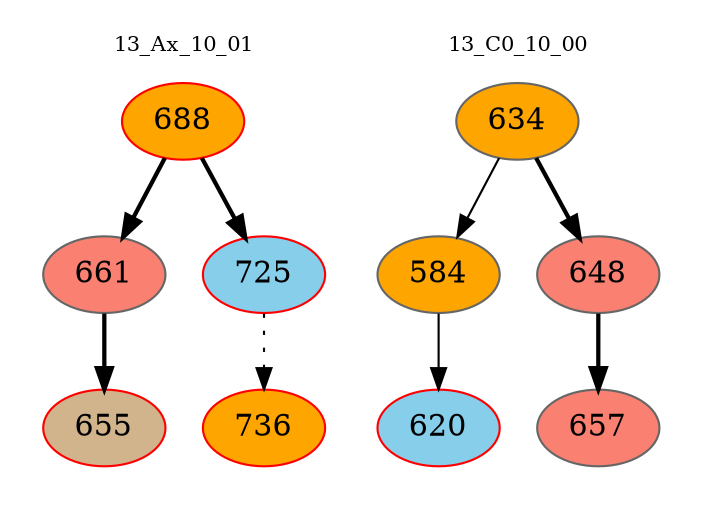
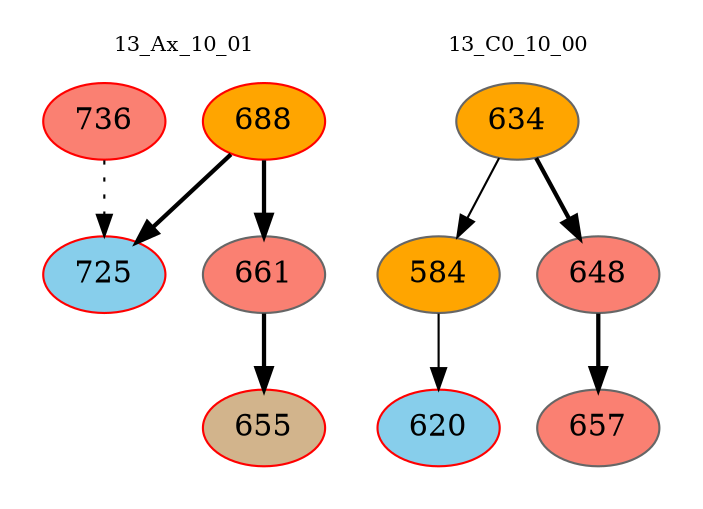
edge "725" -> "736": reversed
node "736": fillcolor orange -> salmon
